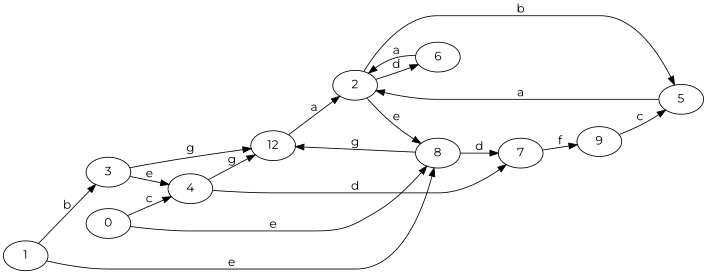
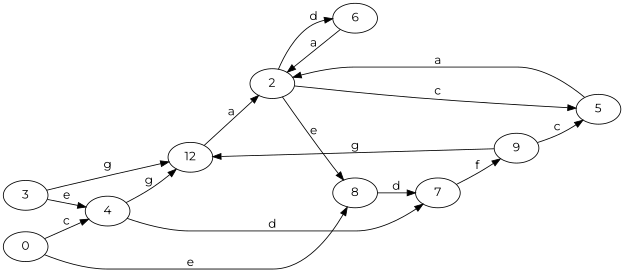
edge "2" -> "5": label "b" -> "c"
edge "8" -> "12": now "9" -> "12"
node "1": removed
